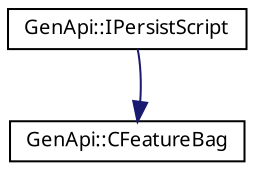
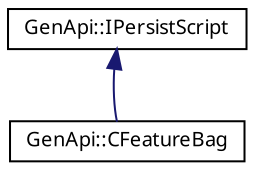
edge "GenApi::IPersistScript" -> "GenApi::CFeatureBag": reversed
